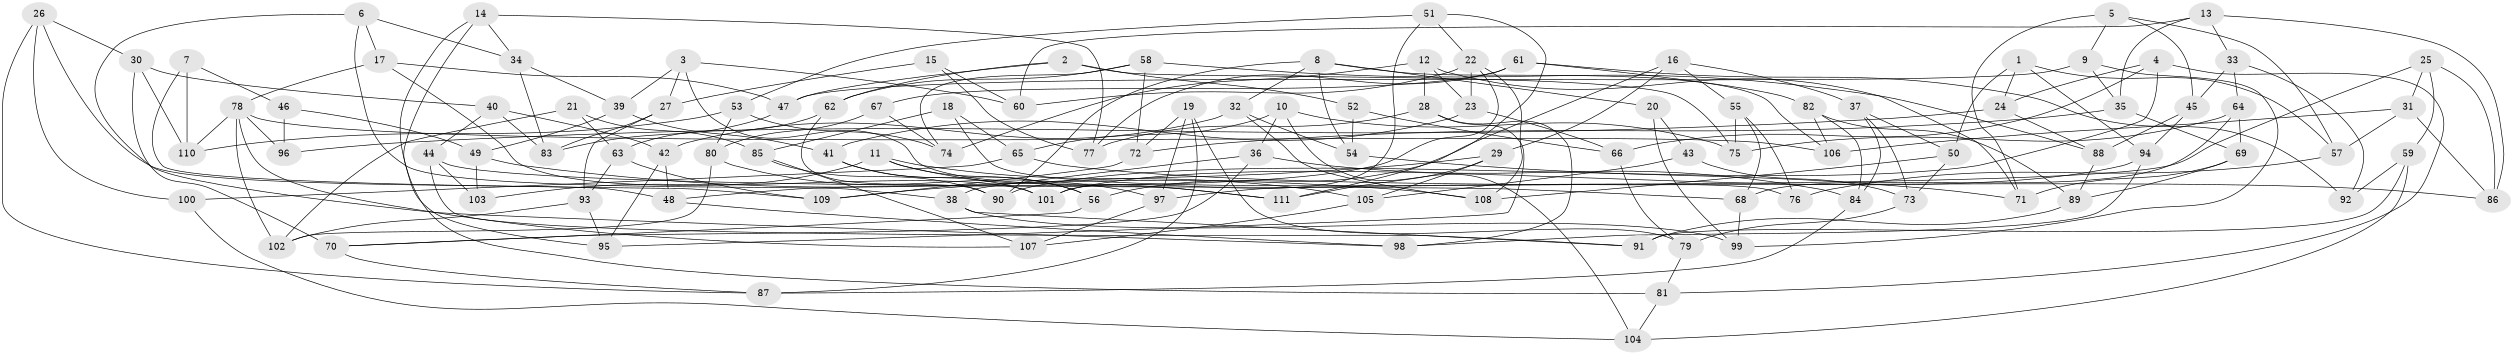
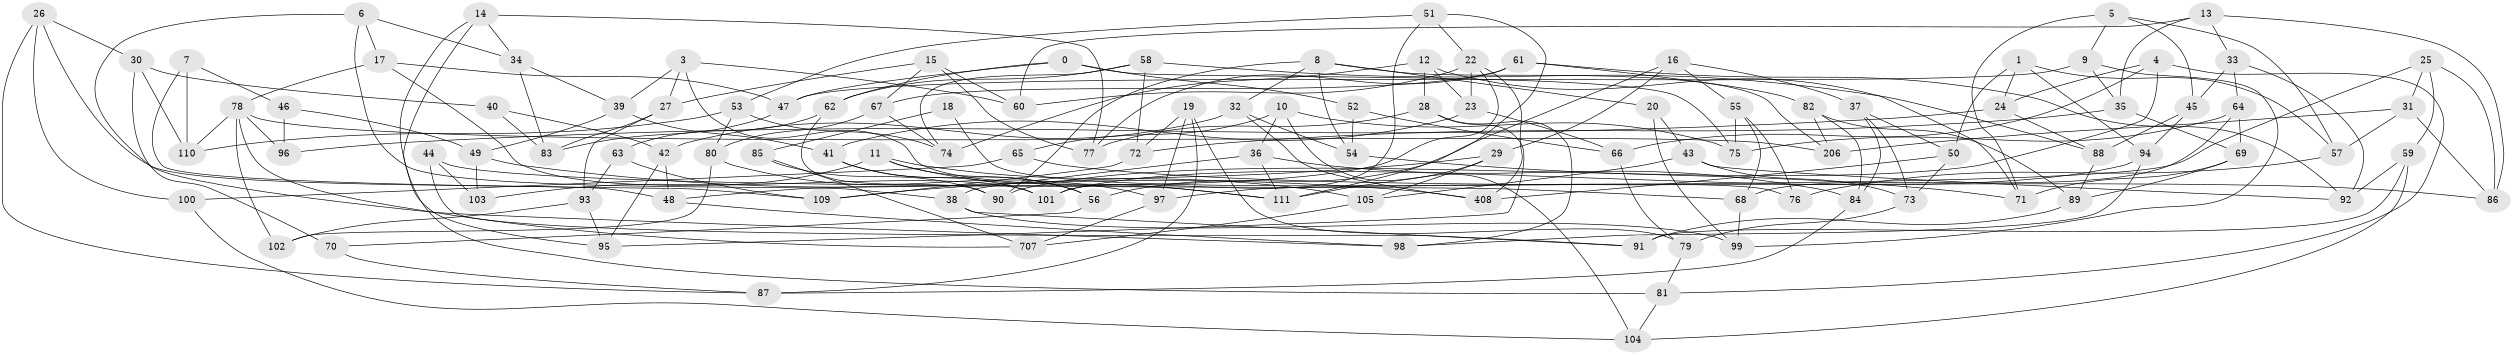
node "2": label "2" -> "0"
edge "15" -- "67": added
node "21": removed
edge "40" -- "44": removed
edge "18" -- "65": removed
node "106": label "106" -> "206"
edge "43" -- "92": added
node "108": label "108" -> "408"
edge "36" -- "70": now "36" -- "111"
node "107": label "107" -> "707"
